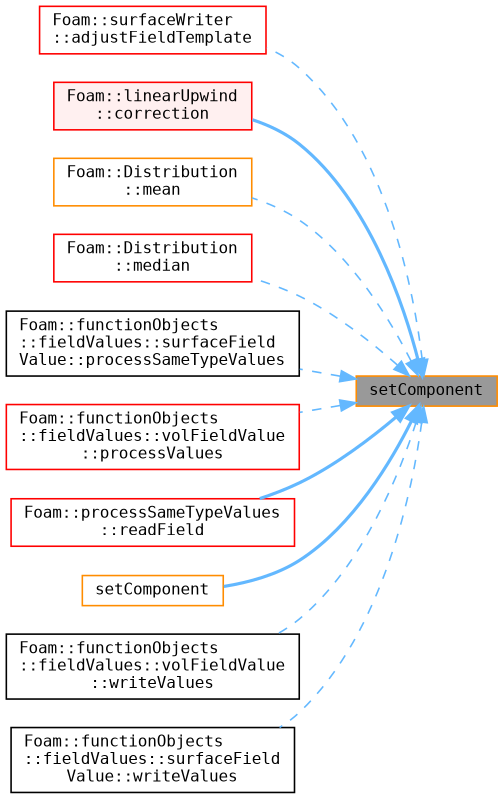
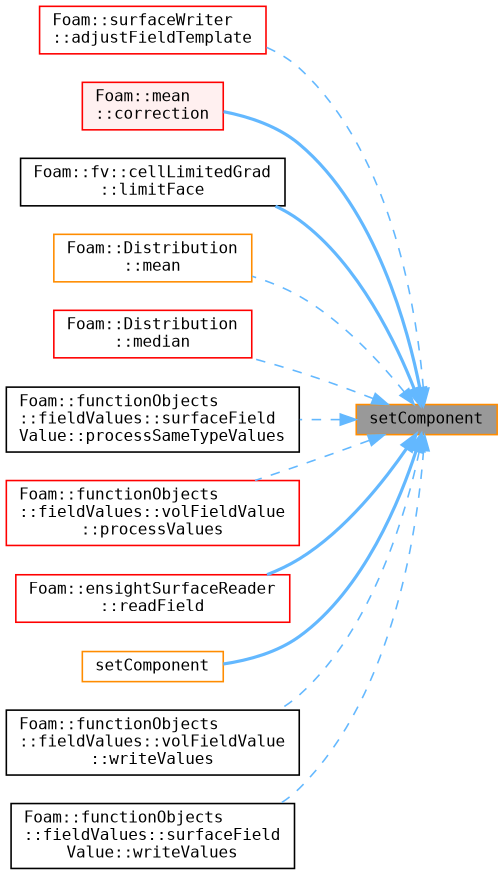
node "Foam::linearUpwind ::correction": label "Foam::linearUpwind ::correction" -> "Foam::mean ::correction"
node "Foam::fv::cellLimitedGrad ::limitFace": added
node "Foam::processSameTypeValues ::readField": label "Foam::processSameTypeValues ::readField" -> "Foam::ensightSurfaceReader ::readField"
